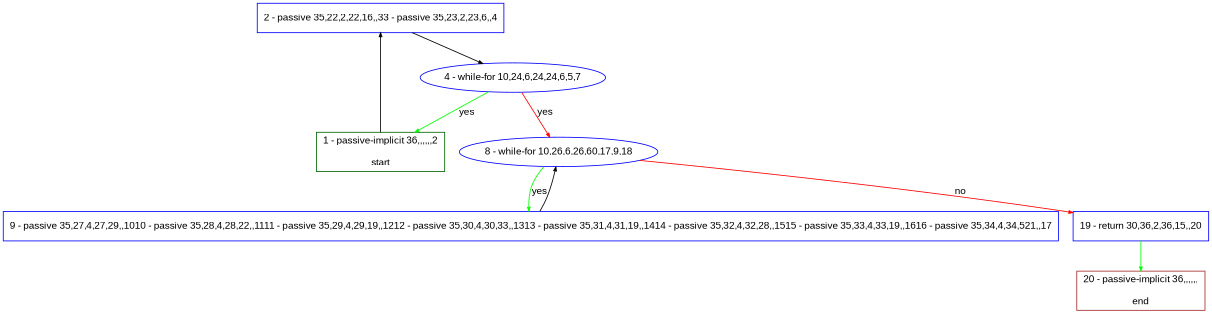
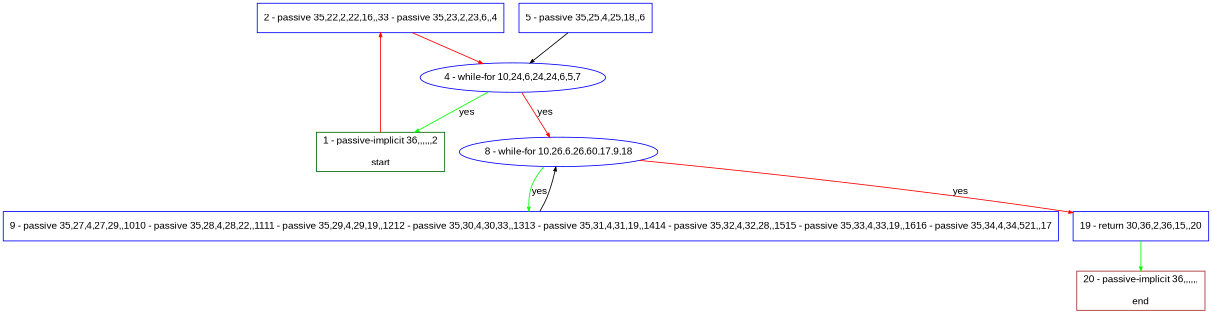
node "5 - passive 35,25,4,25,18,,6": added
edge "2 - passive 35,22,2,22,16,,33 - passive 35,23,2,23,6,,4" -> "4 - while-for 10,24,6,24,24,6,5,7": color #000000 -> #ff0000
edge "1 - passive-implicit 36,,,,,,2 start" -> "2 - passive 35,22,2,22,16,,33 - passive 35,23,2,23,6,,4": color #000000 -> #ff0000
edge "8 - while-for 10,26,6,26,60,17,9,18" -> "19 - return 30,36,2,36,15,,20": label "no" -> "yes"
